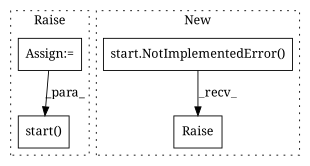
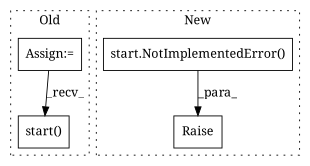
cluster "Raise": label "Raise" -> "Old"
edge "Assign:=" -> "start()": label "_para_" -> "_recv_"
edge "start.NotImplementedError()" -> "Raise": label "_recv_" -> "_para_"
